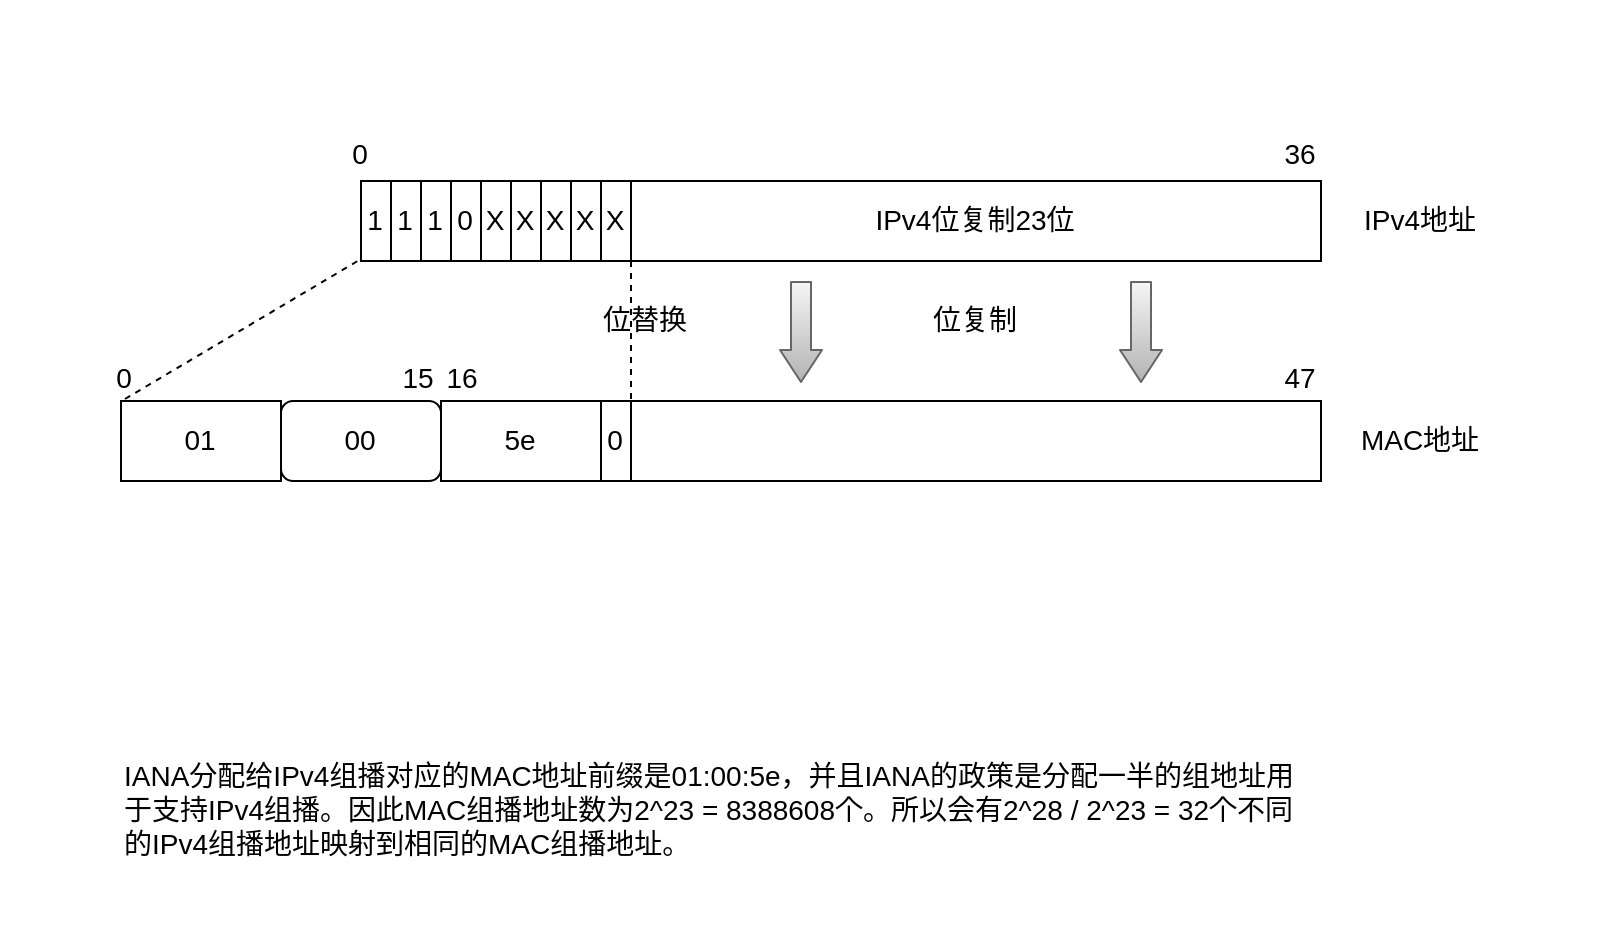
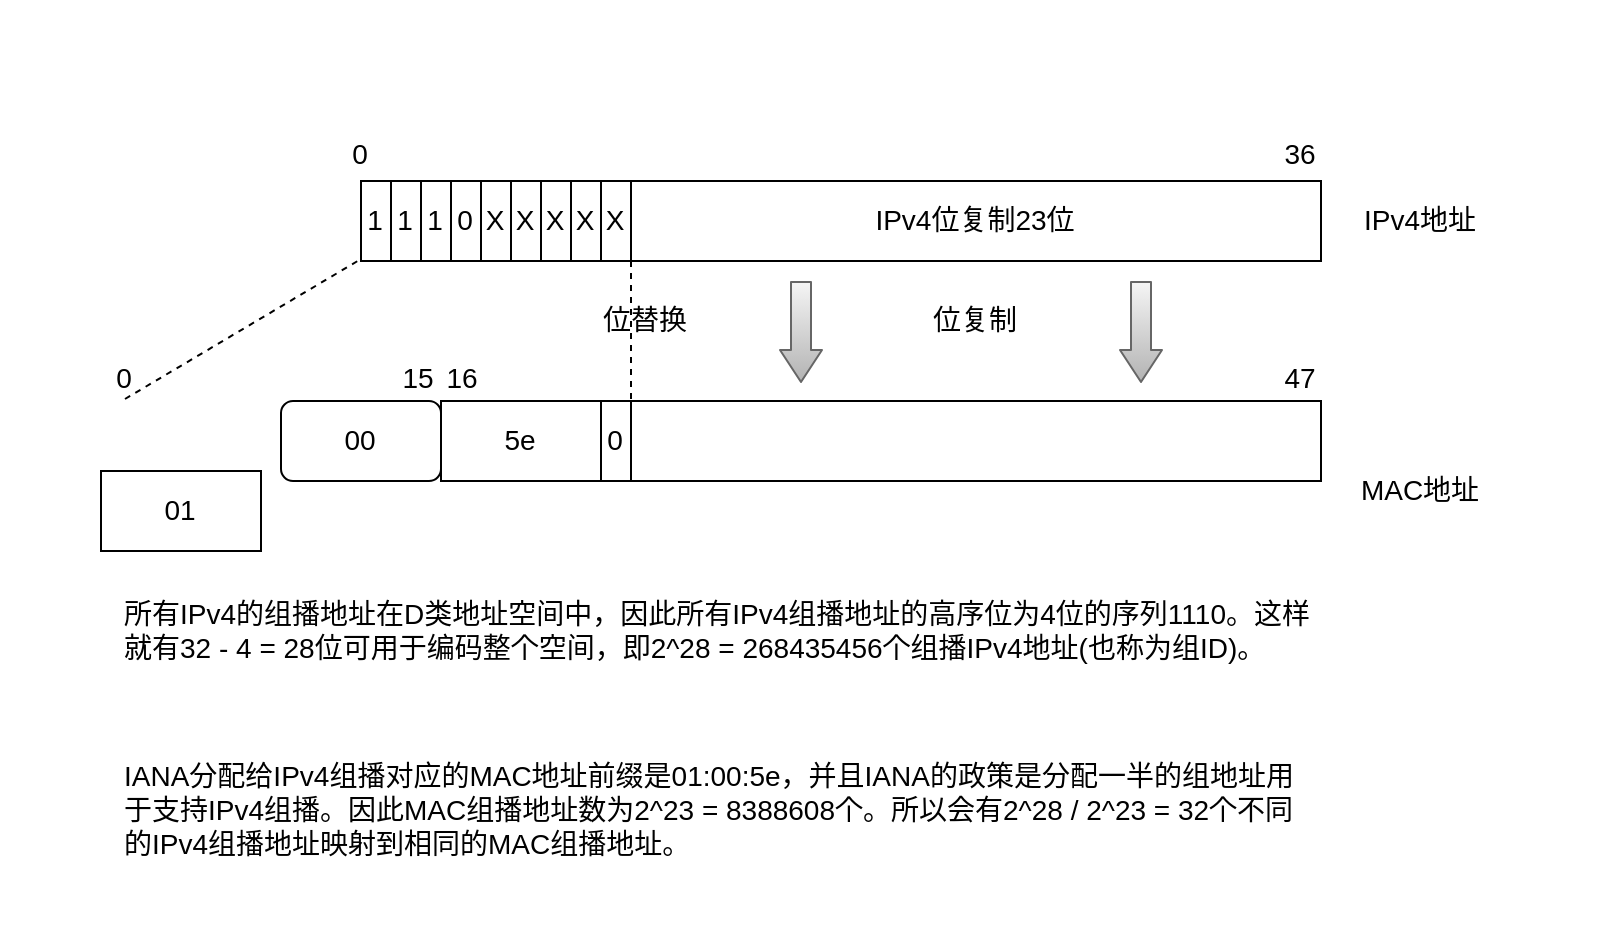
node "01": moved (201, 441) -> (181, 511)
node "MAC地址": moved (1421, 441) -> (1421, 491)
node "所有IPv4的组播地址在D类地址空间中，因此所有IPv4组播地址的高序位为4位的序列1110。这样就有32 - 4 = 28位可用于编码整个空间，即2^28 = 268435456个组播IPv4地址(也称为组ID)。": added
